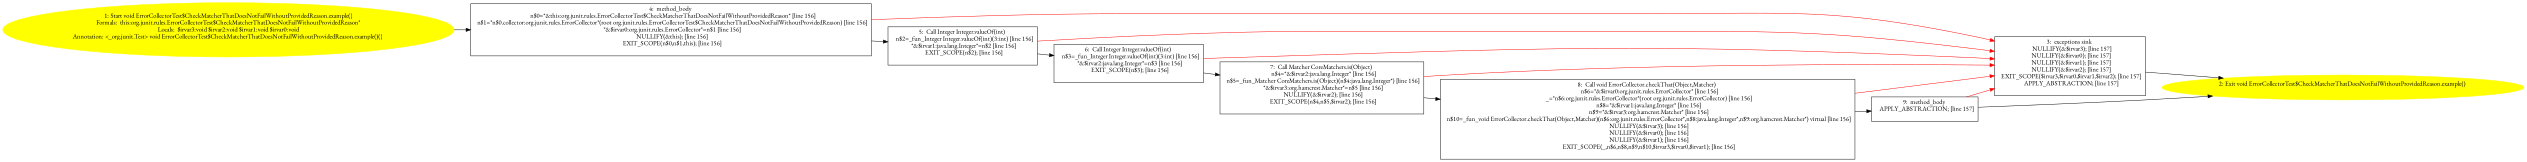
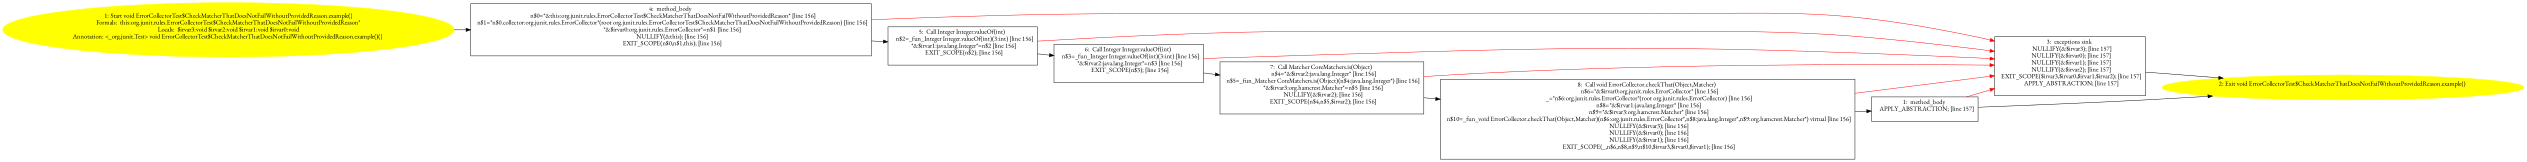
node "9:  method_body APPLY_ABSTRACTION; [line 157]": label "9:  method_body APPLY_ABSTRACTION; [line 157]" -> "1:  method_body APPLY_ABSTRACTION; [line 157]"
